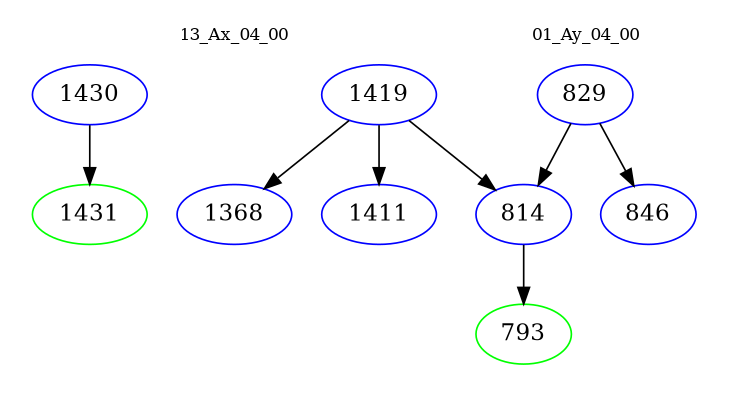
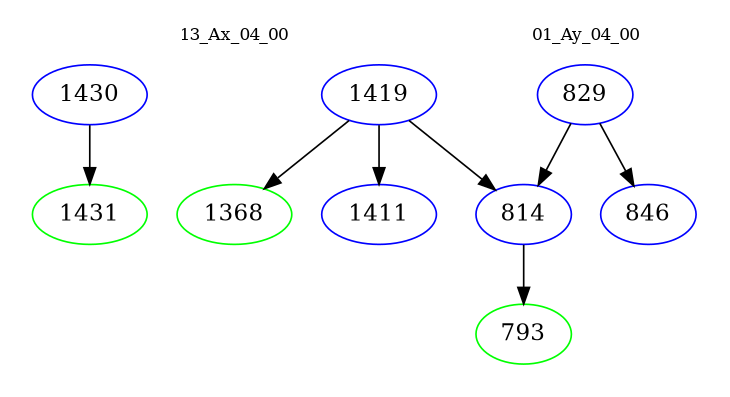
node "1368": color blue -> green
